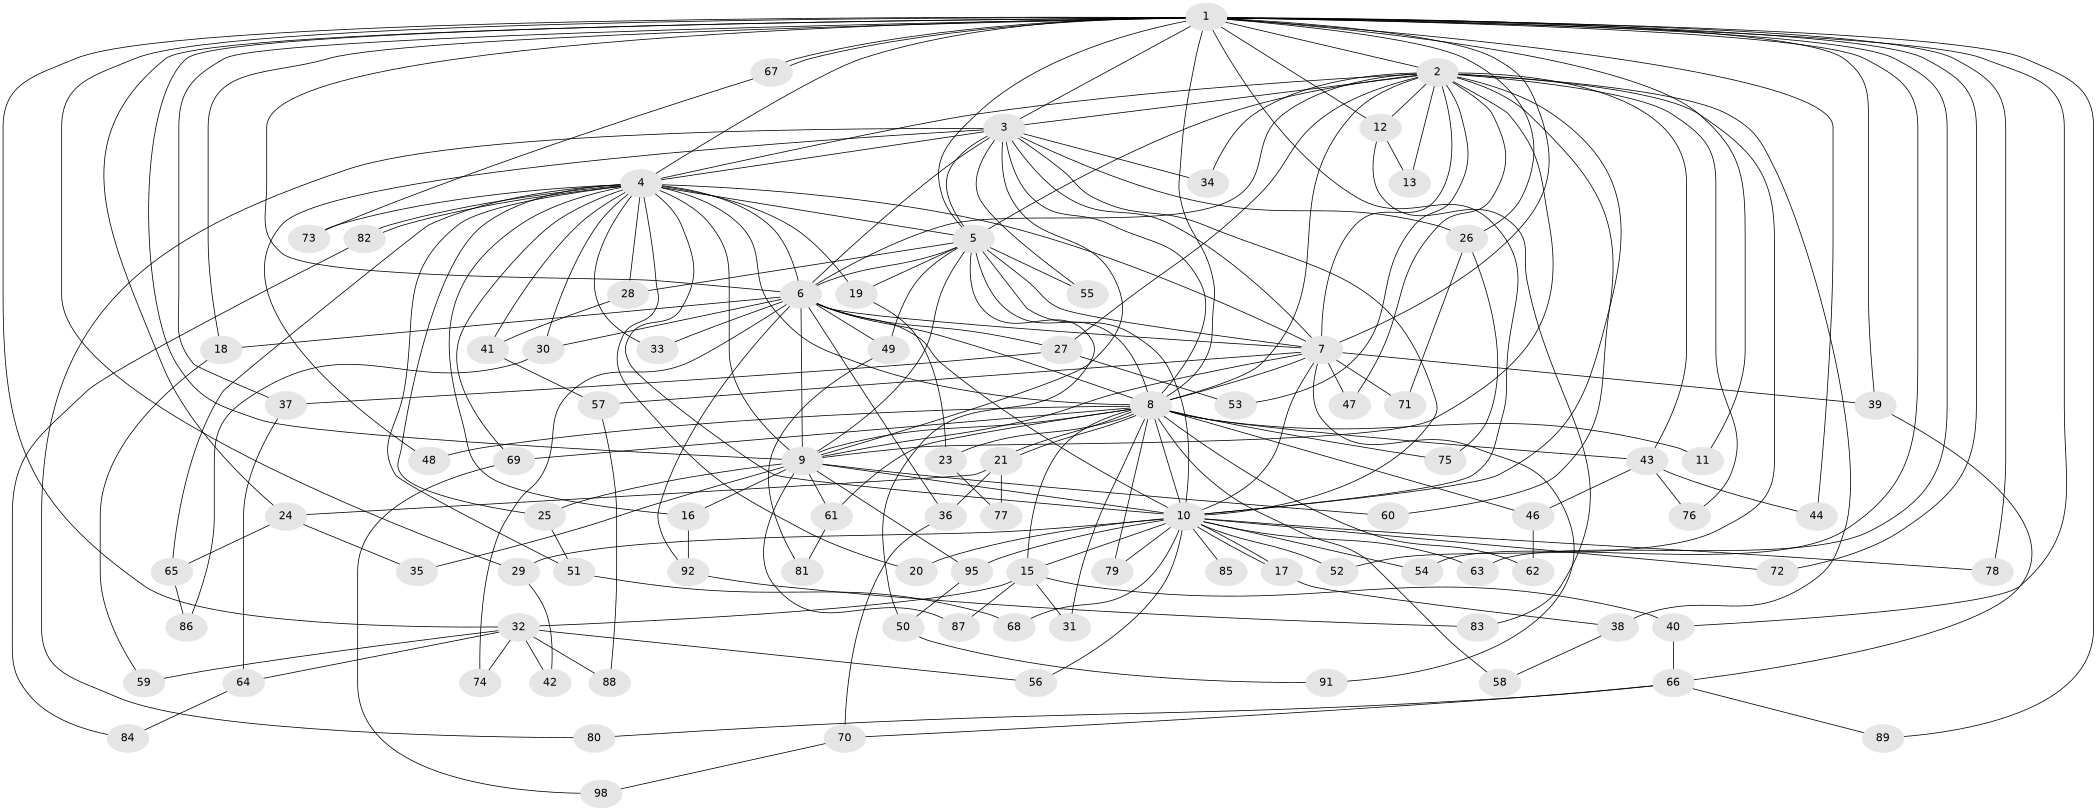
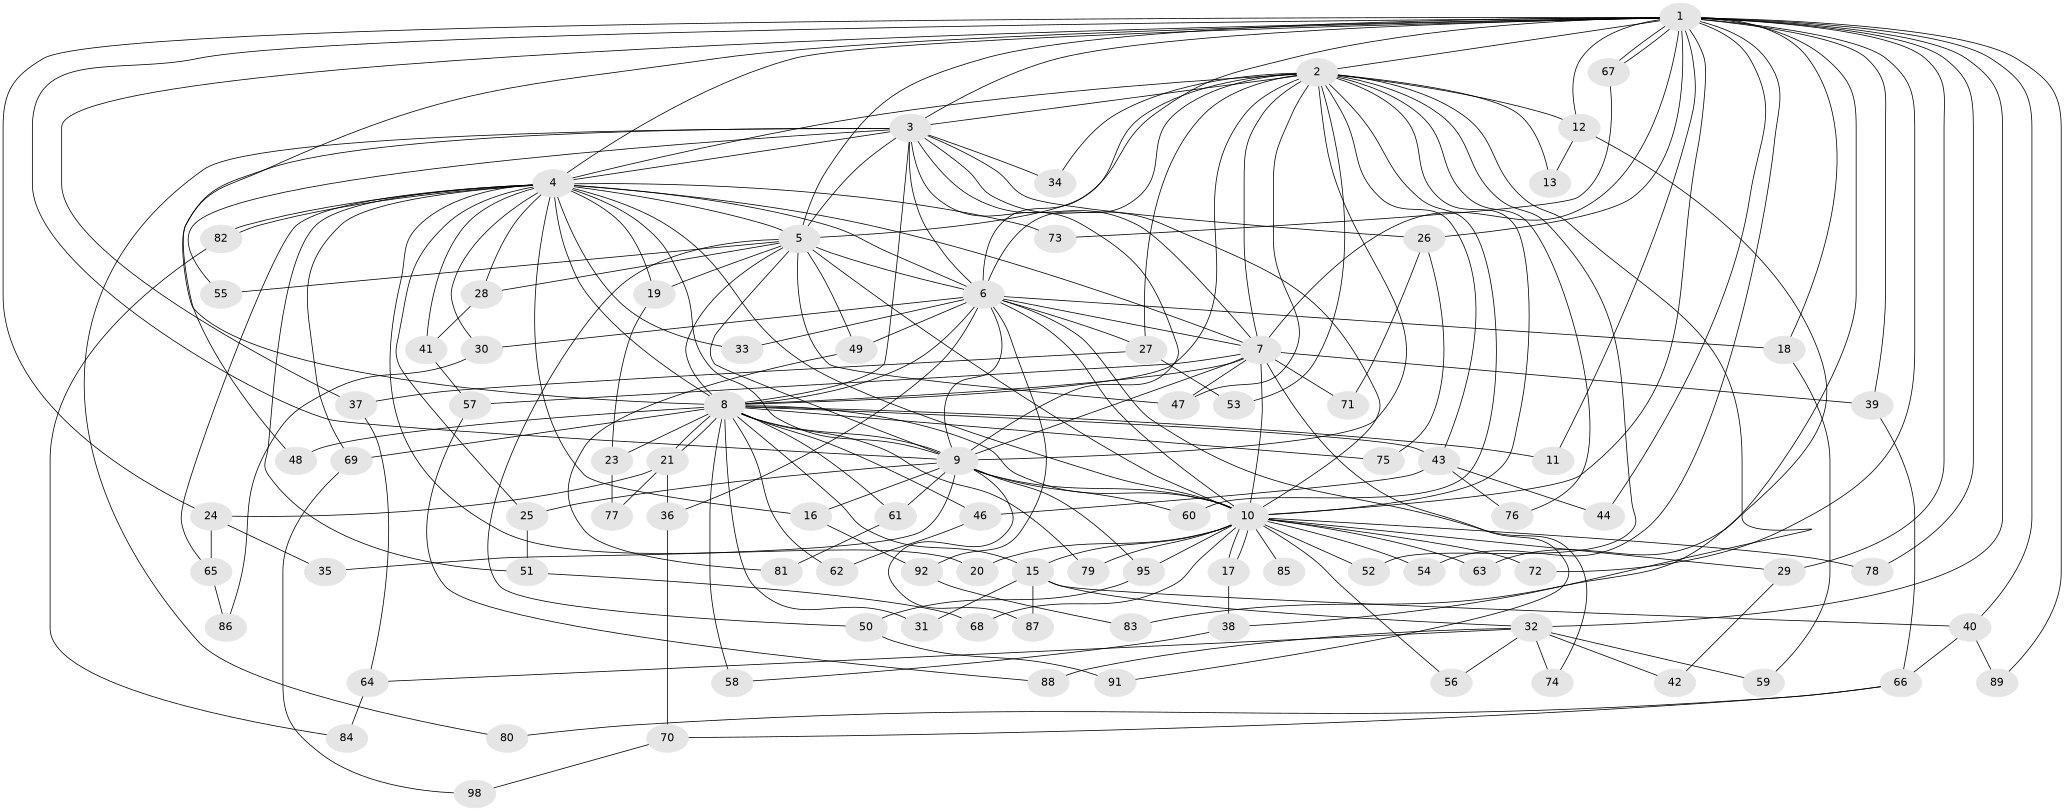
edge "5" -- "7": now "5" -- "47"
edge "66" -- "89": now "40" -- "89"
